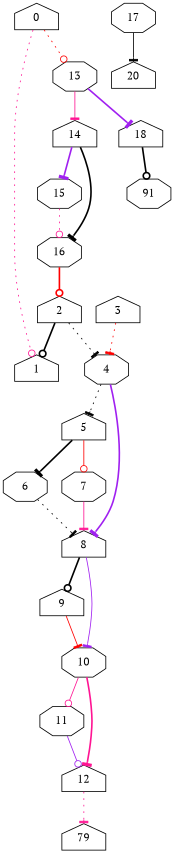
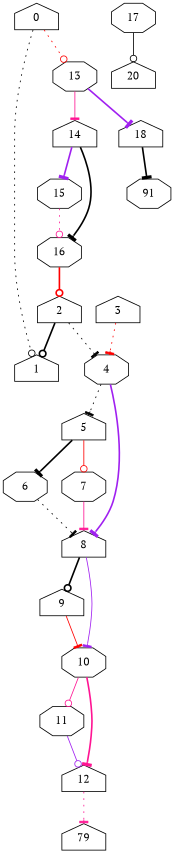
edge "17" -> "20": arrowhead tee -> odot
edge "18" -> "91": arrowhead odot -> tee
edge "0" -> "1": color deeppink -> black
